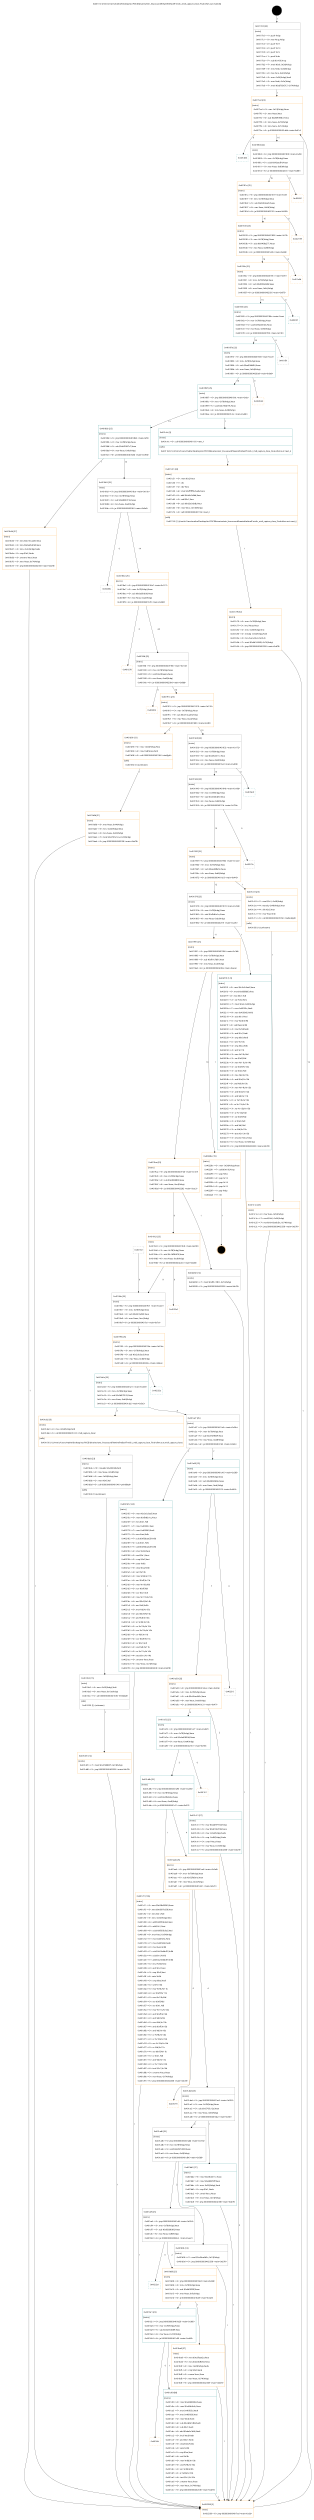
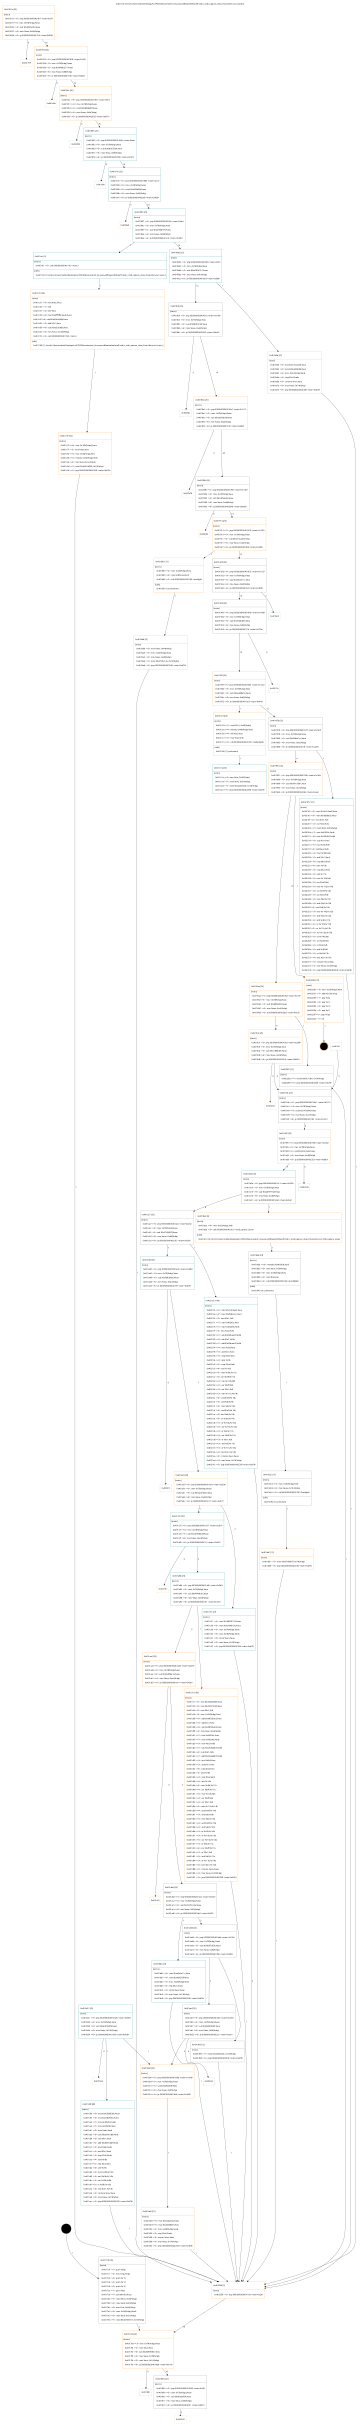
edge "0x401804 [22]" -> "0x40181a [25]": removed, label "16"
node "0x401c1a [23]": color darkorange -> teal
edge "0x401c1a [23]" -> "0x402338 [5]": removed, label "1"
edge "0x401b08 [25]" -> "0x401b21 [25]": reversed
